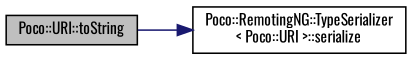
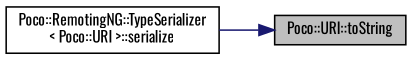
edge "Poco::URI::toString" -> "Poco::RemotingNG::TypeSerializer < Poco::URI >::serialize": reversed
